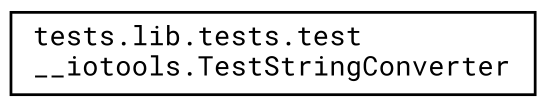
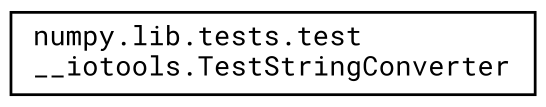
node "tests.lib.tests.test __iotools.TestStringConverter": label "tests.lib.tests.test __iotools.TestStringConverter" -> "numpy.lib.tests.test __iotools.TestStringConverter"
